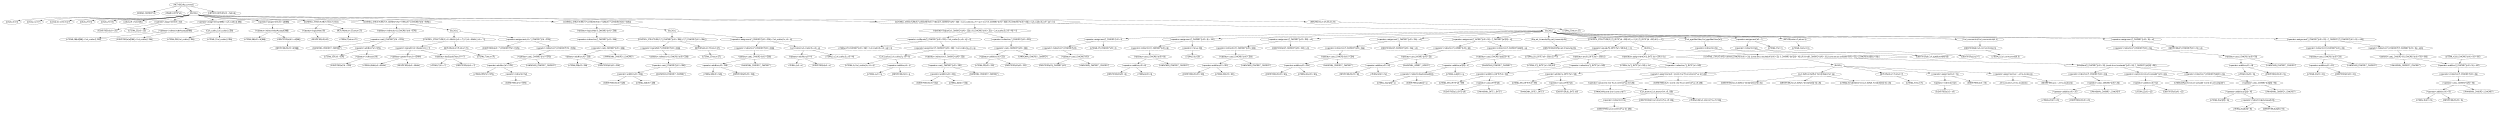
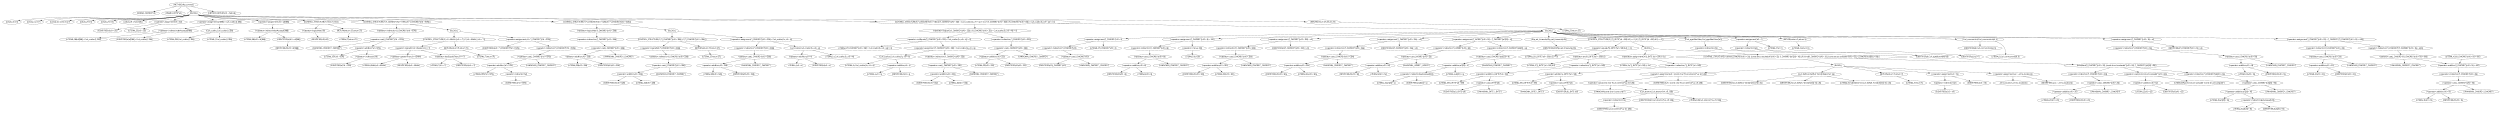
edge "(IDENTIFIER,a1,Curl_conncontrol(a1, 1))" -> "(LITERAL,1,Curl_conncontrol(a1, 1))": now "(Curl_conncontrol,Curl_conncontrol(a1, 1))" -> "(LITERAL,1,Curl_conncontrol(a1, 1))"
